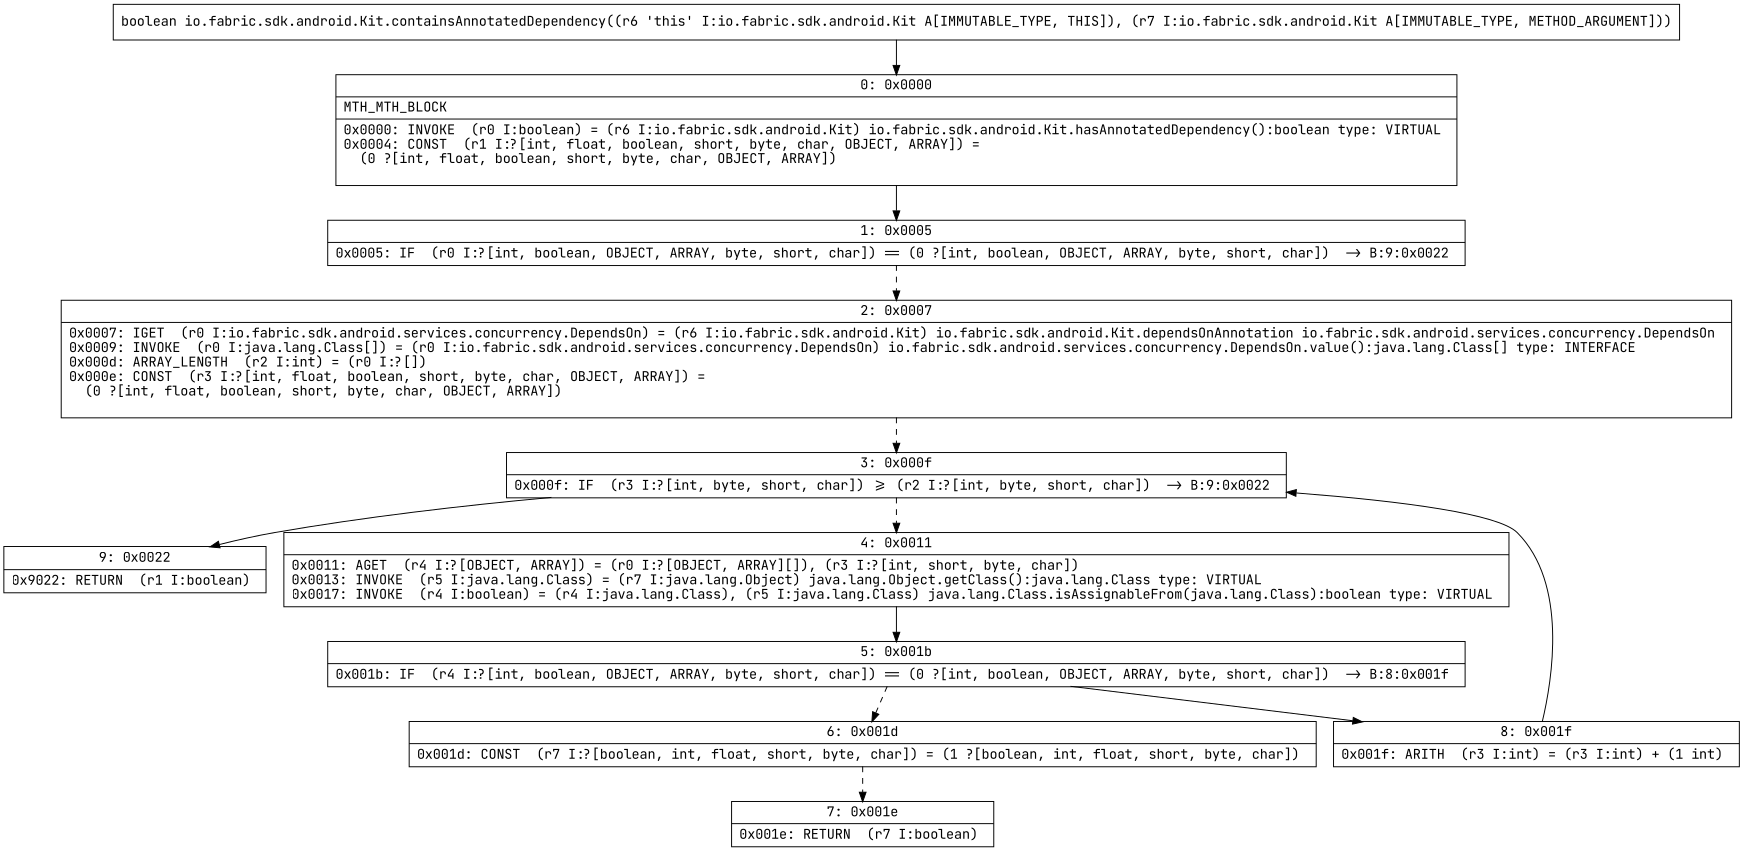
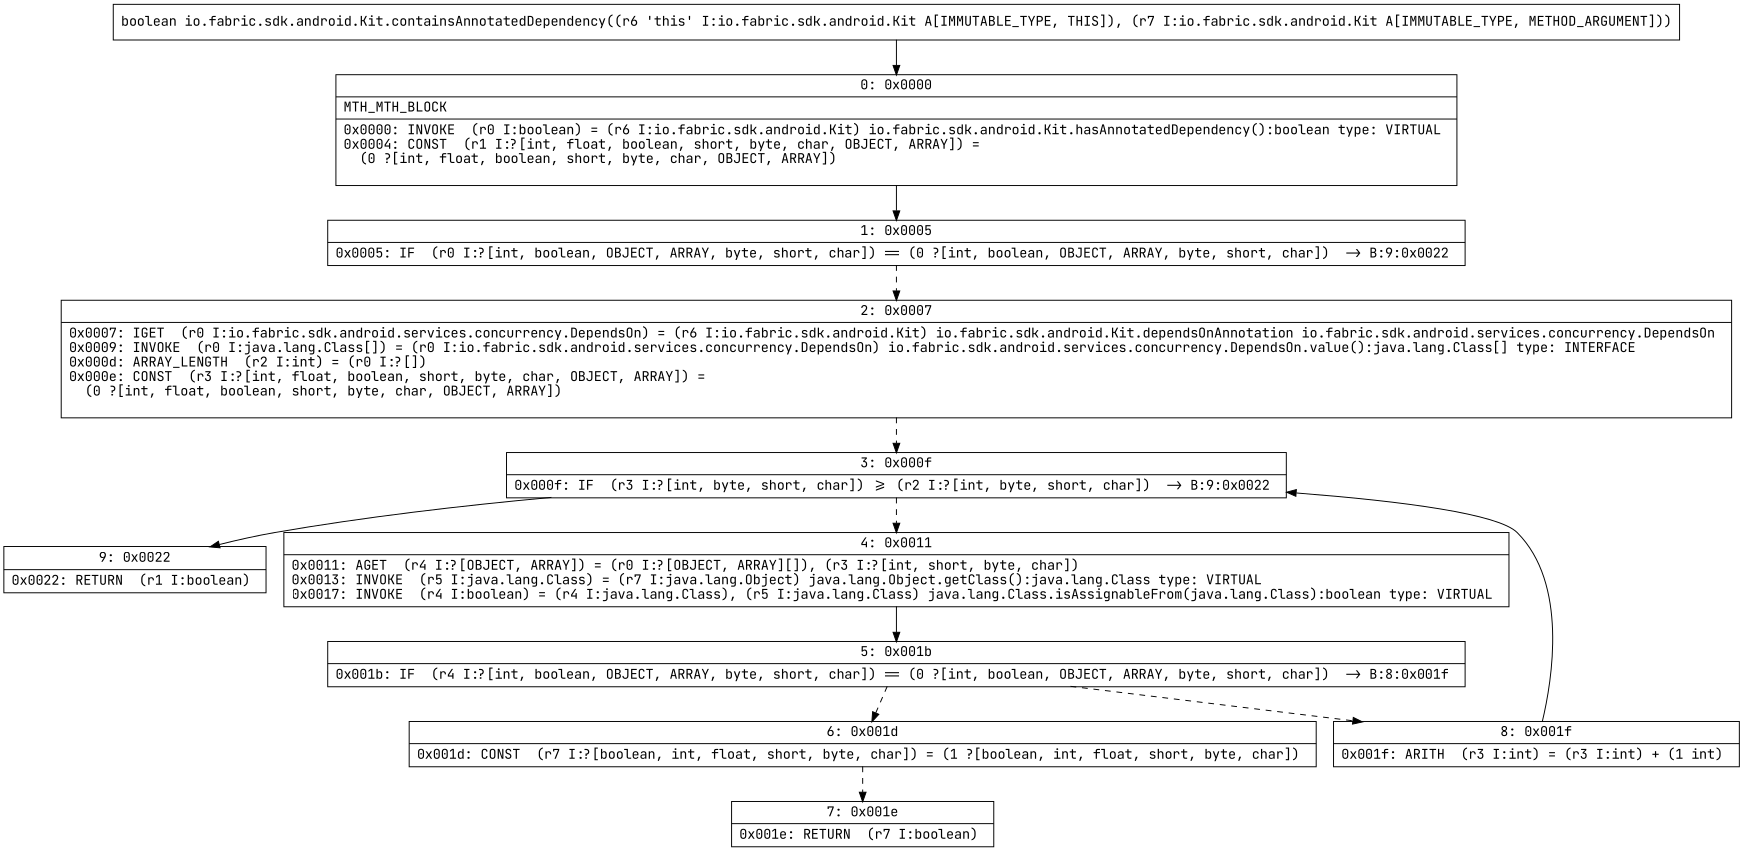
node "9: 0x0022": text "0x9022: RETURN  (r1 I:boolean)" -> "0x0022: RETURN  (r1 I:boolean)"
edge "5: 0x001b" -> "8: 0x001f": style solid -> dashed
